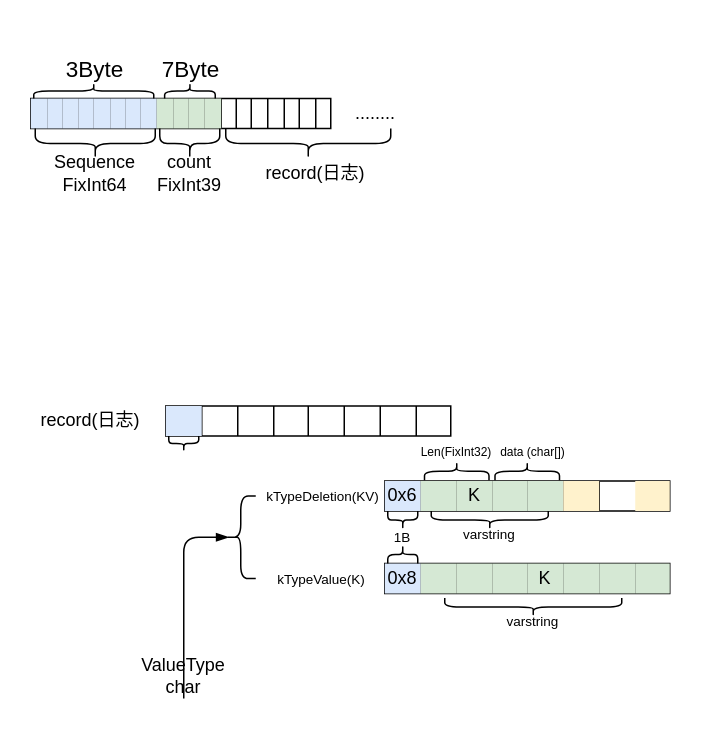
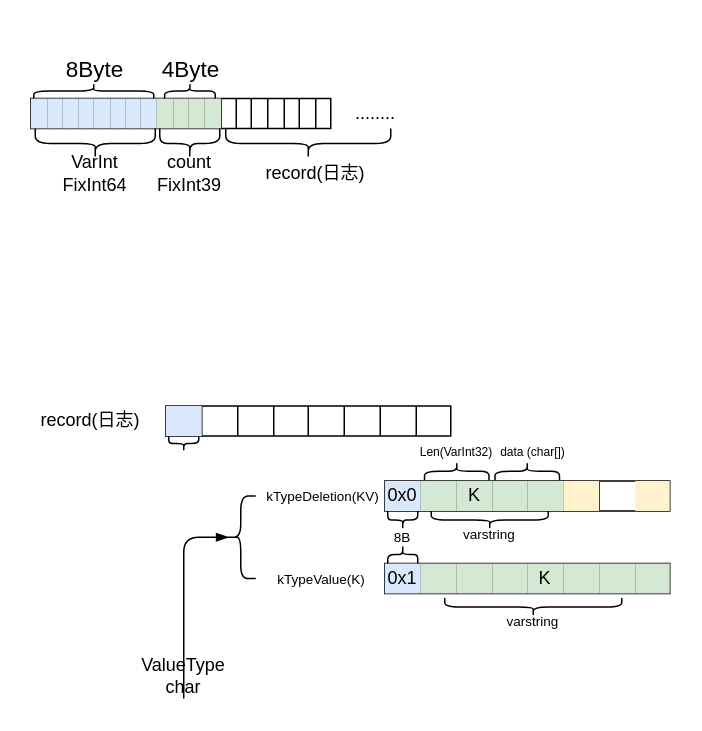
node "3Byte": label "3Byte" -> "8Byte"
node "7Byte": label "7Byte" -> "4Byte"
node "Sequence FixInt64": label "Sequence FixInt64" -> "VarInt FixInt64"
node "Len(FixInt32)": label "Len(FixInt32)" -> "Len(VarInt32)"
node "0x6": label "0x6" -> "0x0"
node "1B": label "1B" -> "8B"
node "0x8": label "0x8" -> "0x1"
